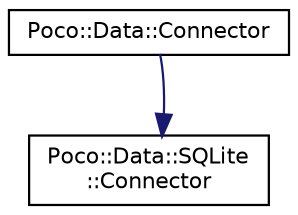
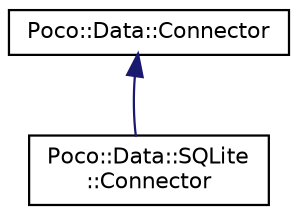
edge "Poco::Data::Connector" -> "Poco::Data::SQLite ::Connector": reversed
